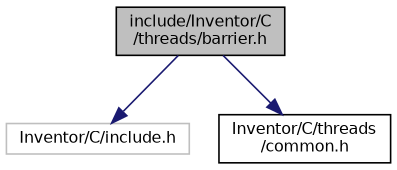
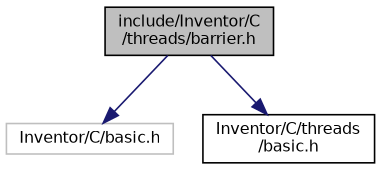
node "Inventor/C/include.h": label "Inventor/C/include.h" -> "Inventor/C/basic.h"
node "Inventor/C/threads /common.h": label "Inventor/C/threads /common.h" -> "Inventor/C/threads /basic.h"
